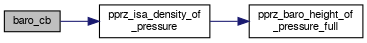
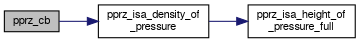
node "baro_cb": label "baro_cb" -> "pprz_cb"
node "pprz_baro_height_of _pressure_full": label "pprz_baro_height_of _pressure_full" -> "pprz_isa_height_of _pressure_full"
